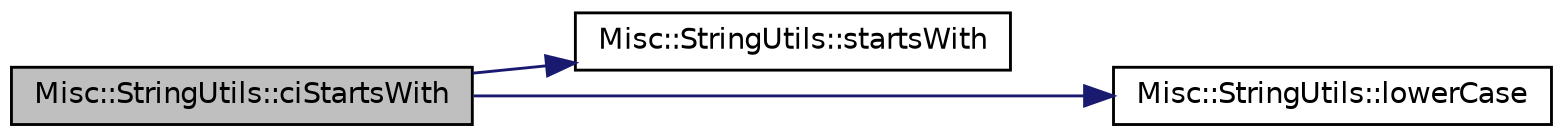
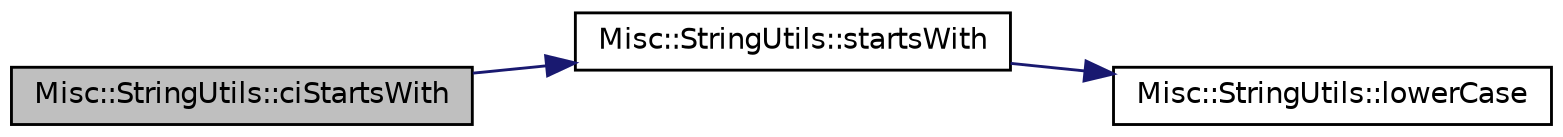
edge "Misc::StringUtils::ciStartsWith" -> "Misc::StringUtils::lowerCase": now "Misc::StringUtils::startsWith" -> "Misc::StringUtils::lowerCase"
